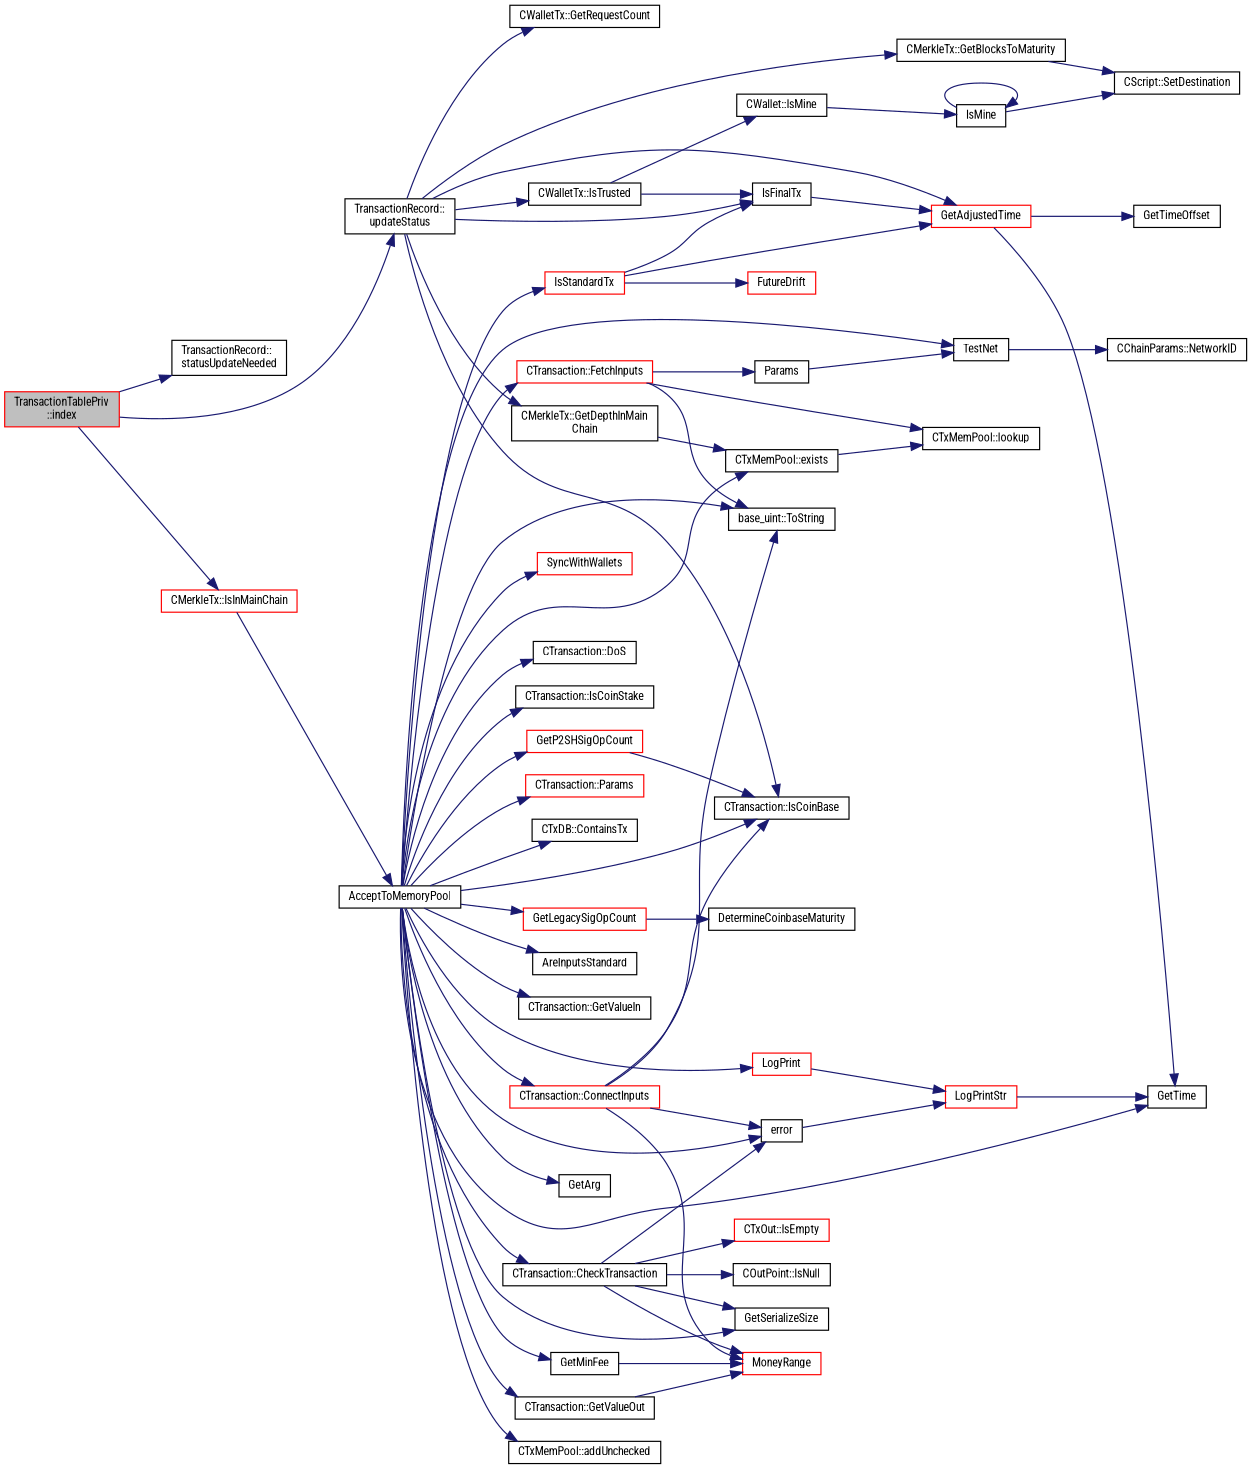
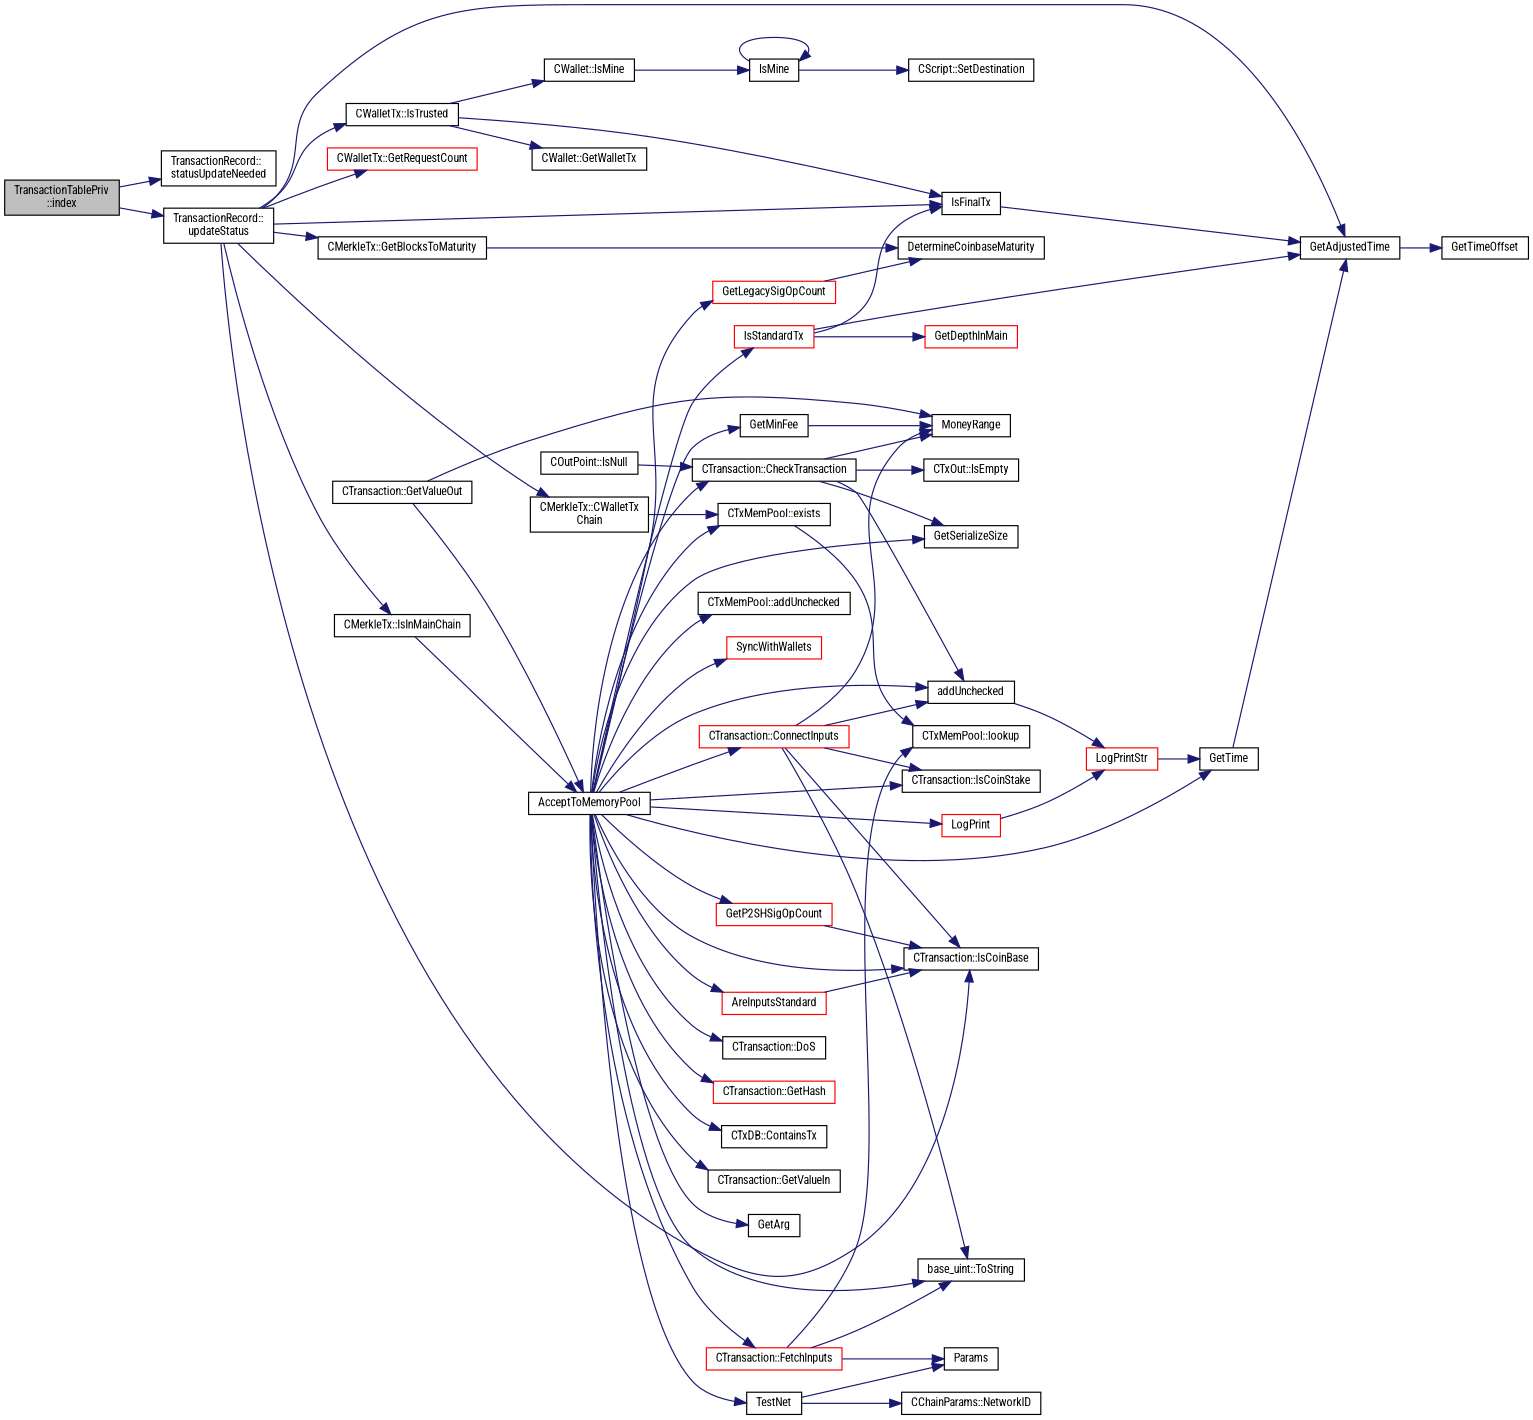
node "CWalletTx::GetRequestCount": color black -> red
edge "CMerkleTx::GetBlocksToMaturity" -> "CScript::SetDestination": now "CMerkleTx::GetBlocksToMaturity" -> "DetermineCoinbaseMaturity"
node "CWallet::GetWalletTx": added
node "GetAdjustedTime": color red -> black
node "FutureDrift": label "FutureDrift" -> "GetDepthInMain"
edge "Params" -> "TestNet": reversed
node "TransactionTablePriv ::index": color red -> black
node "CMerkleTx::GetDepthInMain Chain": label "CMerkleTx::GetDepthInMain Chain" -> "CMerkleTx::CWalletTx Chain"
edge "TransactionTablePriv ::index" -> "CMerkleTx::IsInMainChain": now "TransactionRecord:: updateStatus" -> "CMerkleTx::IsInMainChain"
node "CMerkleTx::IsInMainChain": color red -> black
edge "GetAdjustedTime" -> "GetTime": reversed
edge "CTransaction::ConnectInputs" -> "CTransaction::IsCoinStake": added
node "CTransaction::Params": label "CTransaction::Params" -> "CTransaction::GetHash"
node "AreInputsStandard": color black -> red
edge "AreInputsStandard" -> "CTransaction::IsCoinBase": added
node "error": label "error" -> "addUnchecked"
edge "AcceptToMemoryPool" -> "CTransaction::GetValueOut": reversed
node "CTxOut::IsEmpty": color red -> black
edge "CTransaction::CheckTransaction" -> "COutPoint::IsNull": reversed
node "MoneyRange": color red -> black
